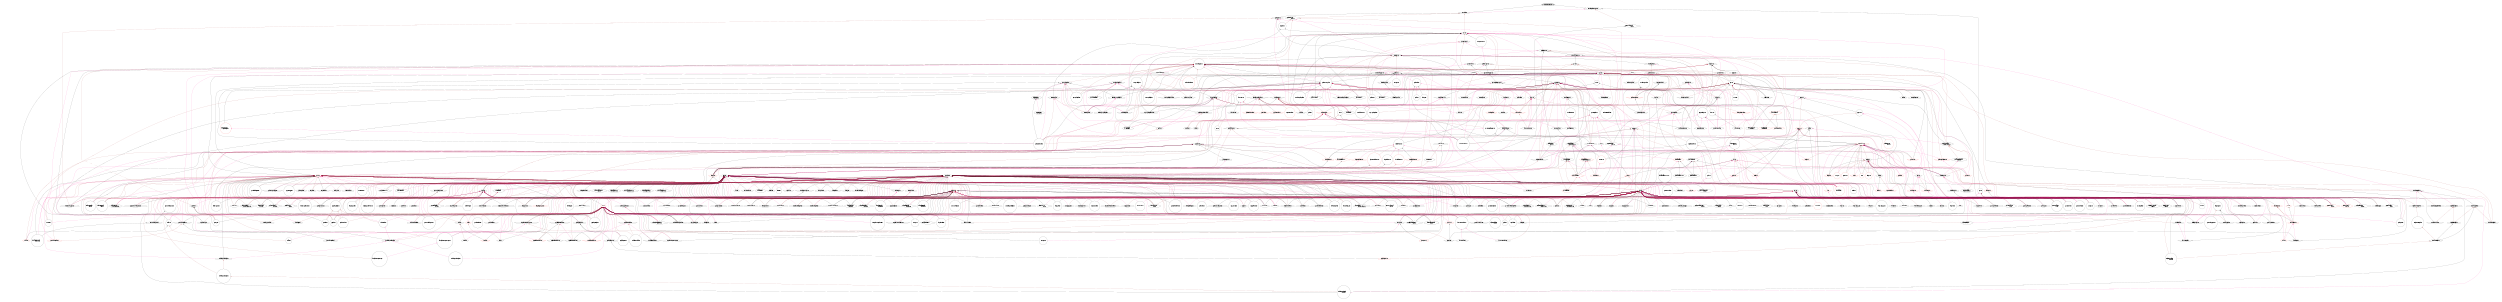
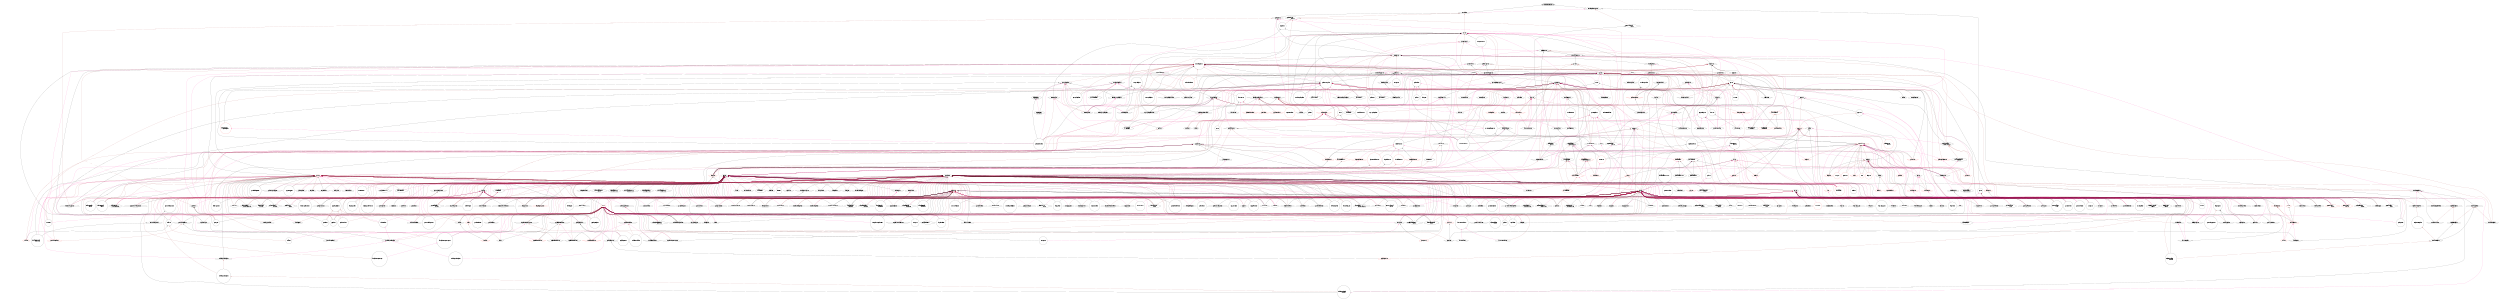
node "throttle.cpp": removed
